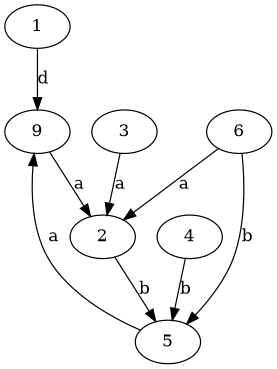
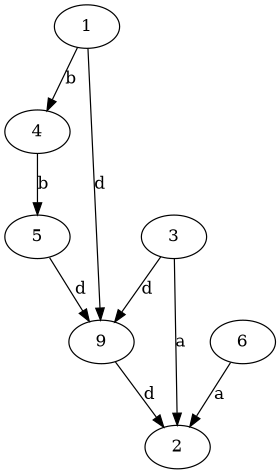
edge "1" -> "4": added, label "b"
edge "9" -> "2": label "a" -> "d"
edge "5" -> "9": label "a" -> "d"
edge "6" -> "5": removed, label "b"
edge "2" -> "5": removed, label "b"
edge "3" -> "9": added, label "d"
